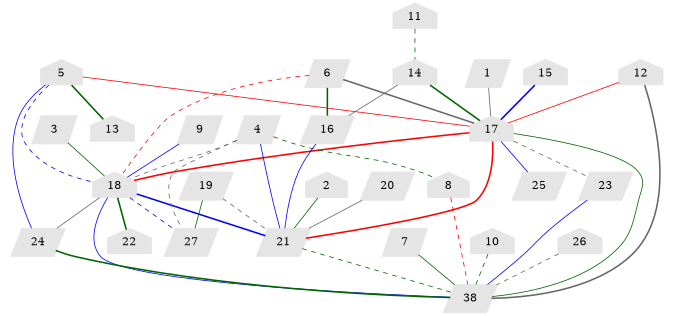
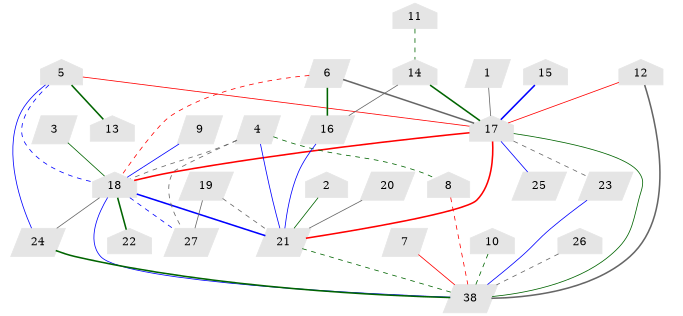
edge "19" -- "27": color darkgreen -> gray40
edge "7" -- "38": color darkgreen -> red
